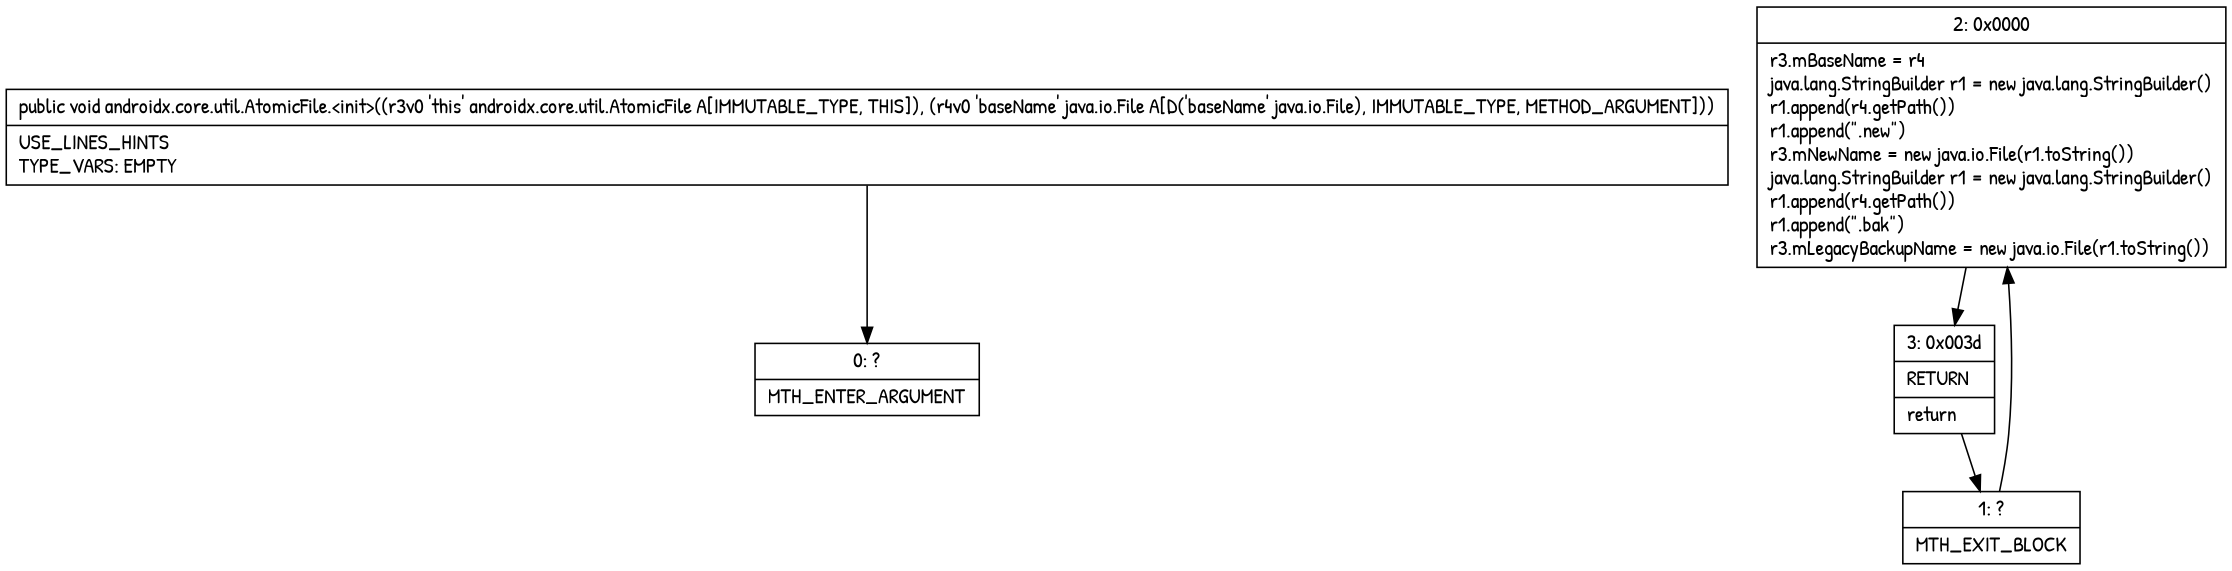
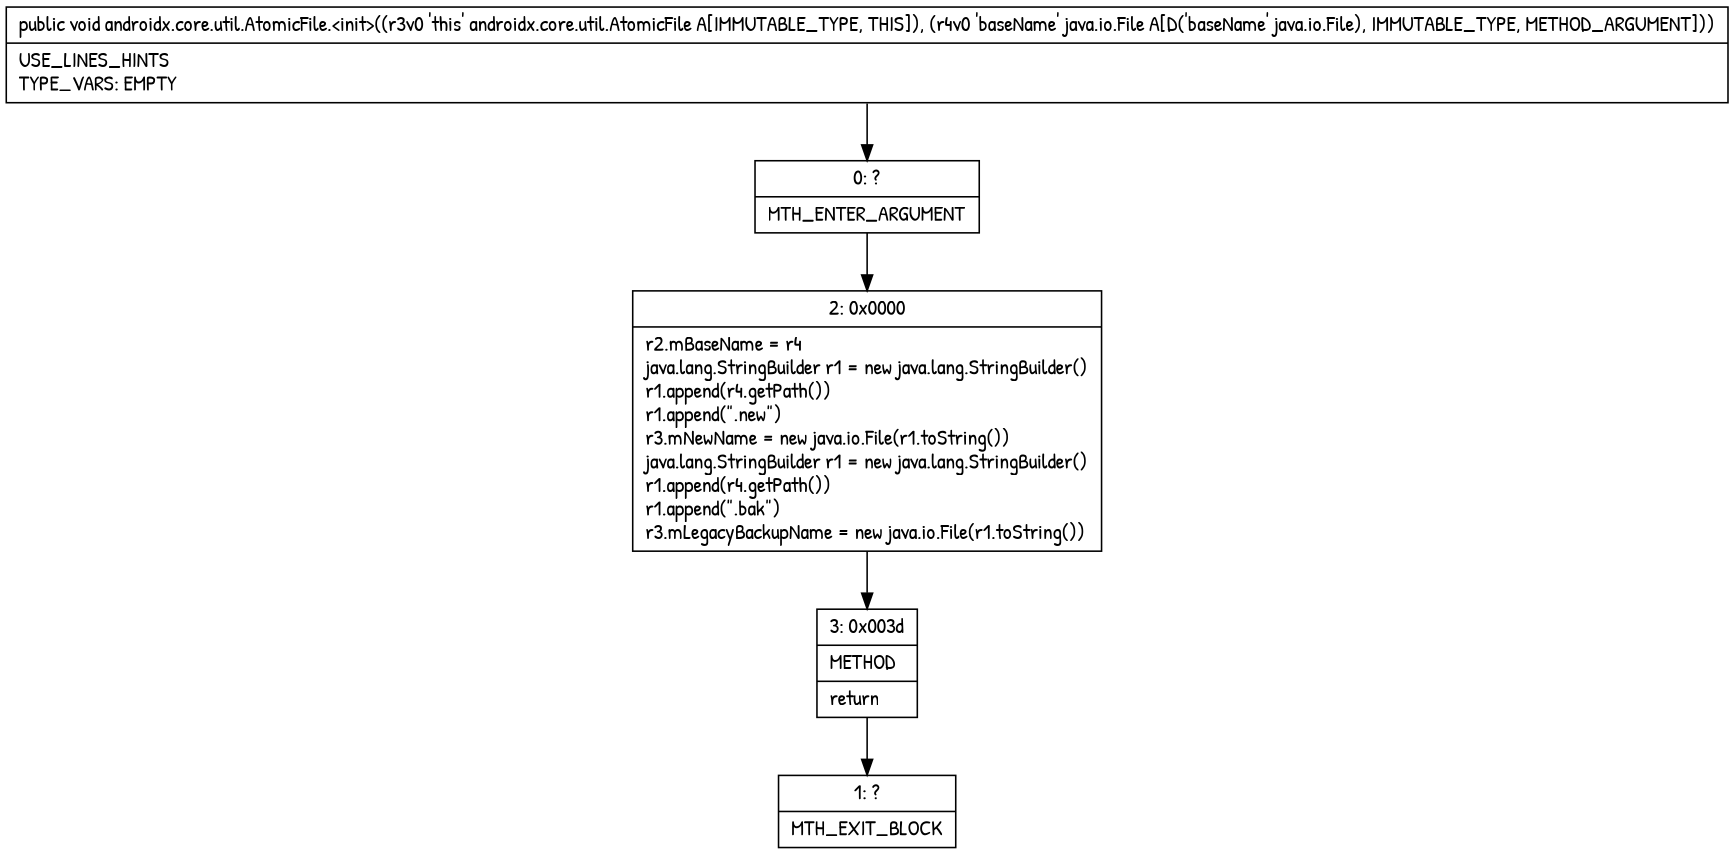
node "2: 0x0000": text "r3.mBaseName = r4" -> "r2.mBaseName = r4"
node "3: 0x003d": text "RETURN" -> "METHOD"
edge "1: ?" -> "2: 0x0000": now "0: ?" -> "2: 0x0000"
